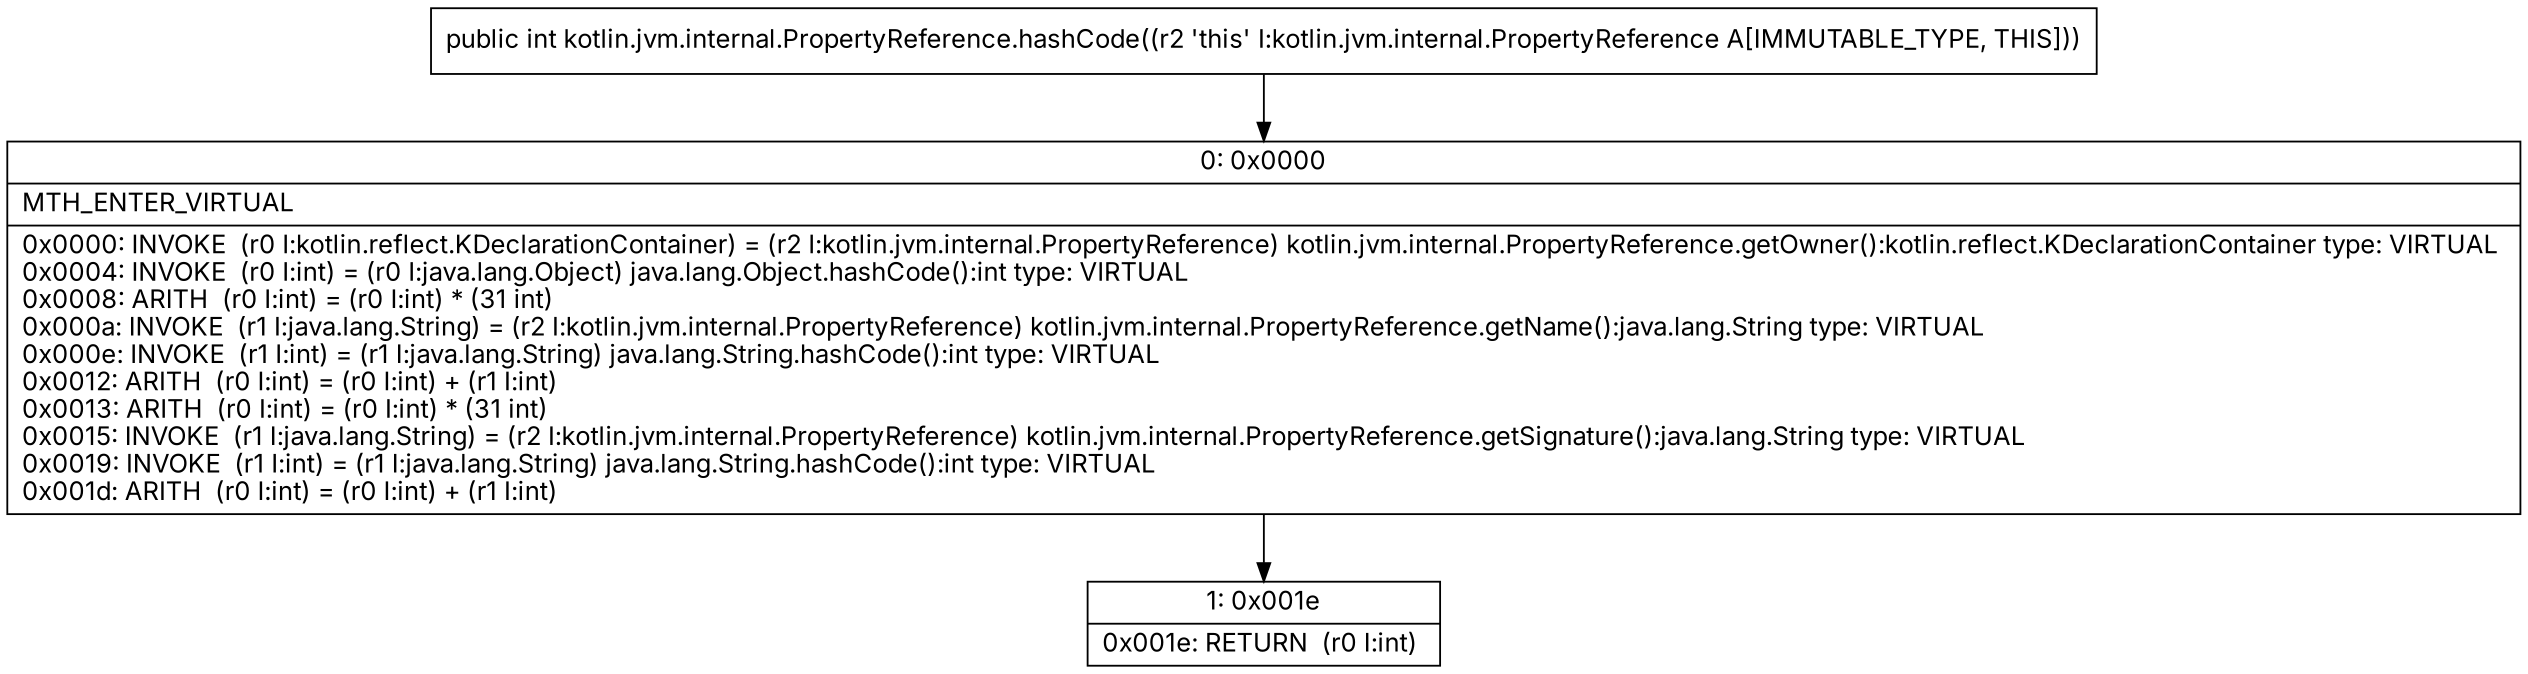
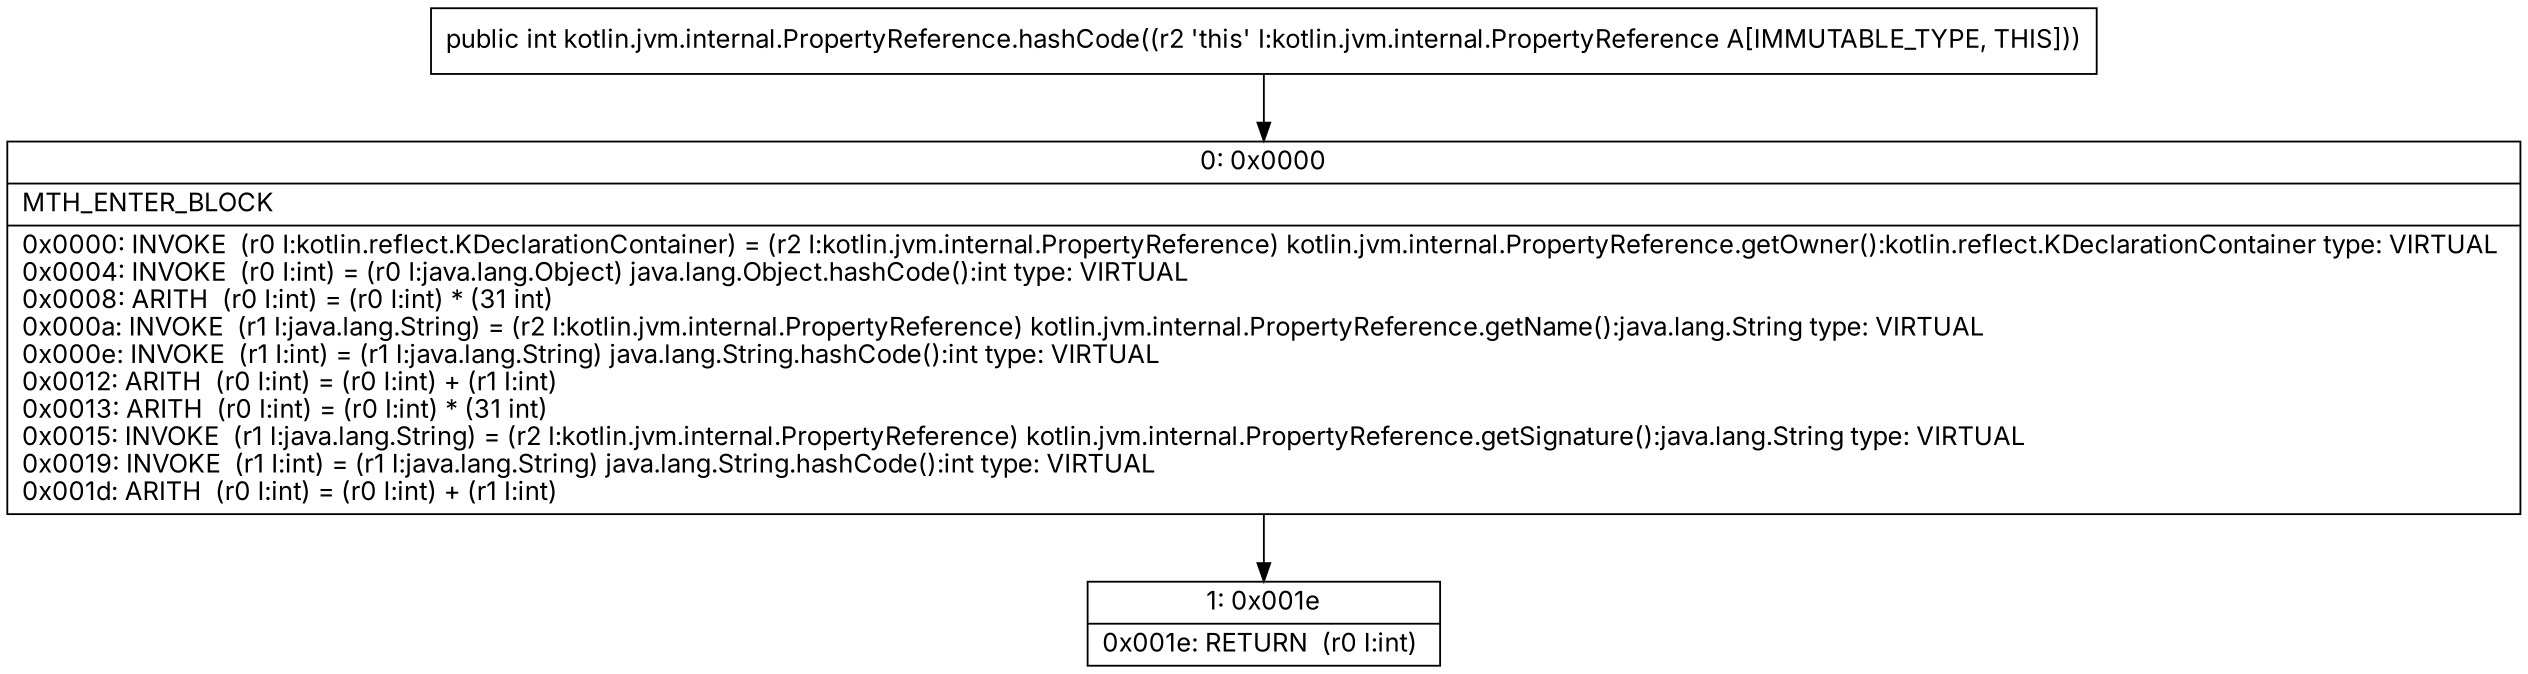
node "0: 0x0000": text "MTH_ENTER_VIRTUAL" -> "MTH_ENTER_BLOCK"
